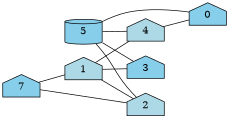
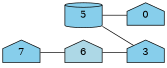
node "4": removed
node "1": label "1" -> "6"
node "2": removed
